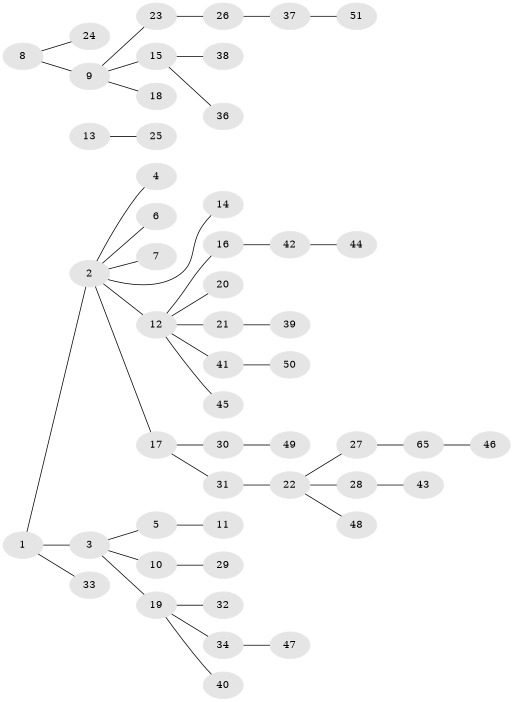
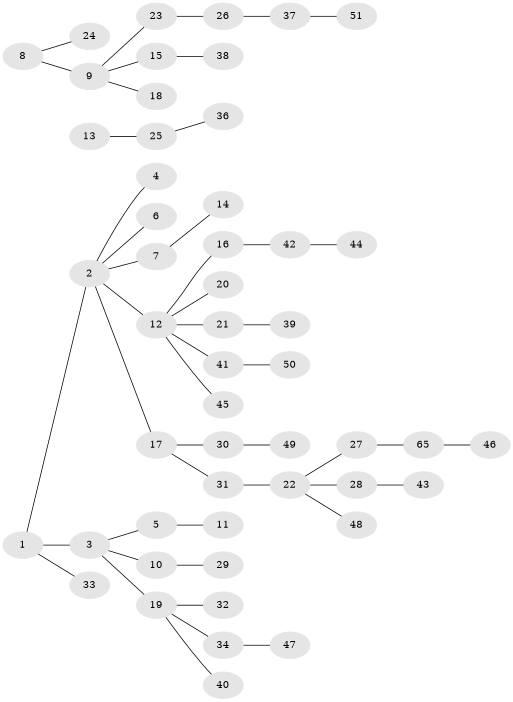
edge "15" -- "36": now "25" -- "36"
edge "14" -- "2": now "14" -- "7"
